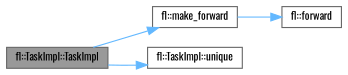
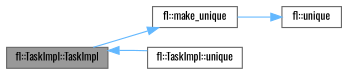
node "fl::make_forward": label "fl::make_forward" -> "fl::make_unique"
node "fl::forward": label "fl::forward" -> "fl::unique"
edge "fl::TaskImpl::TaskImpl" -> "fl::TaskImpl::unique": reversed
